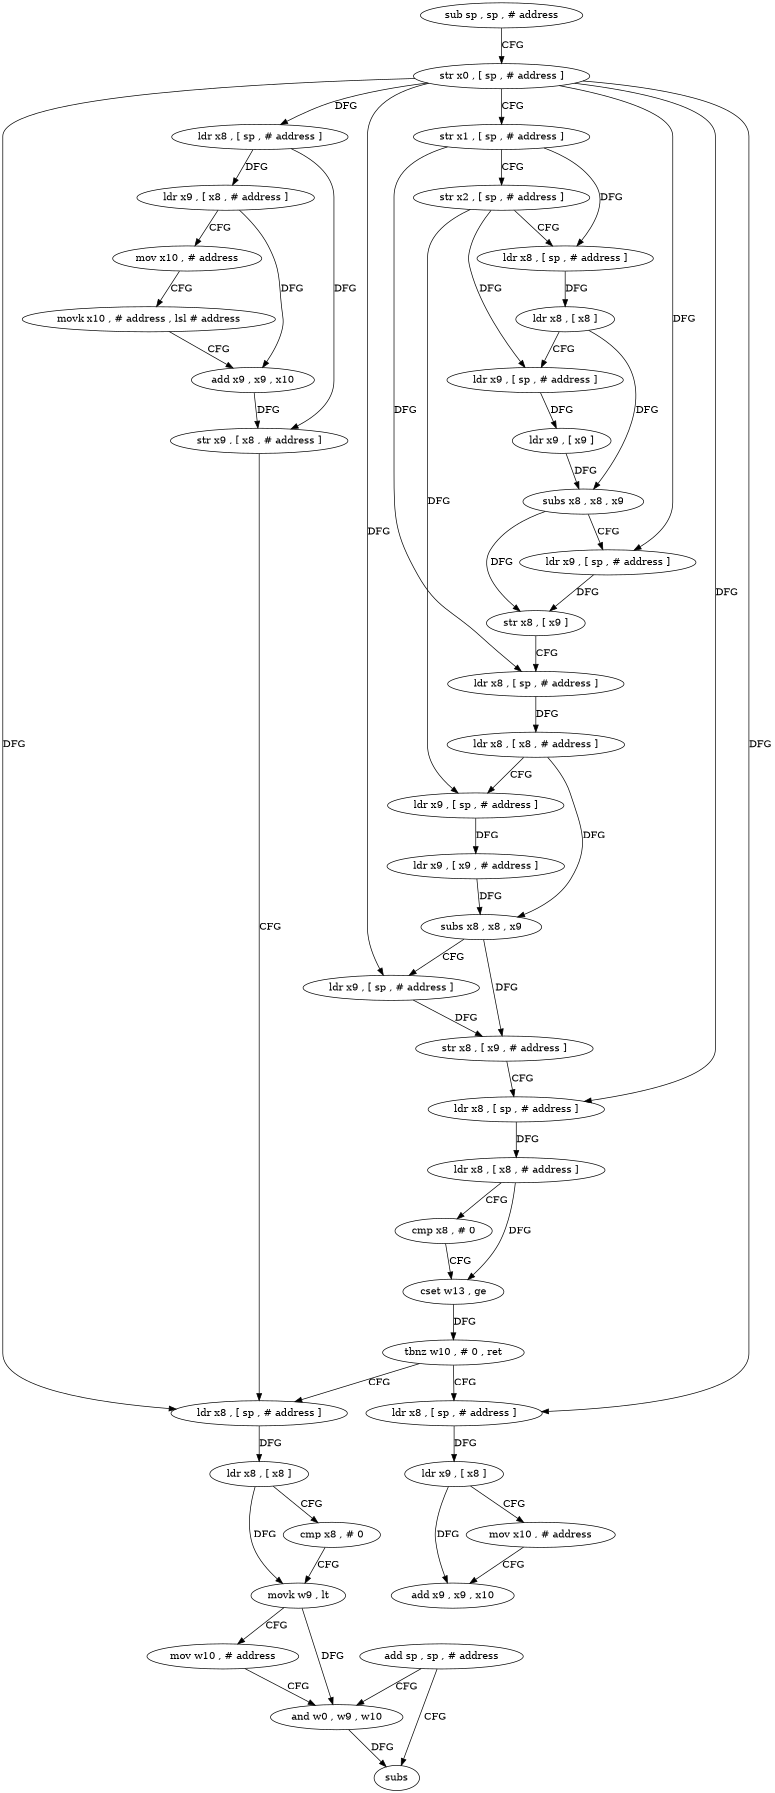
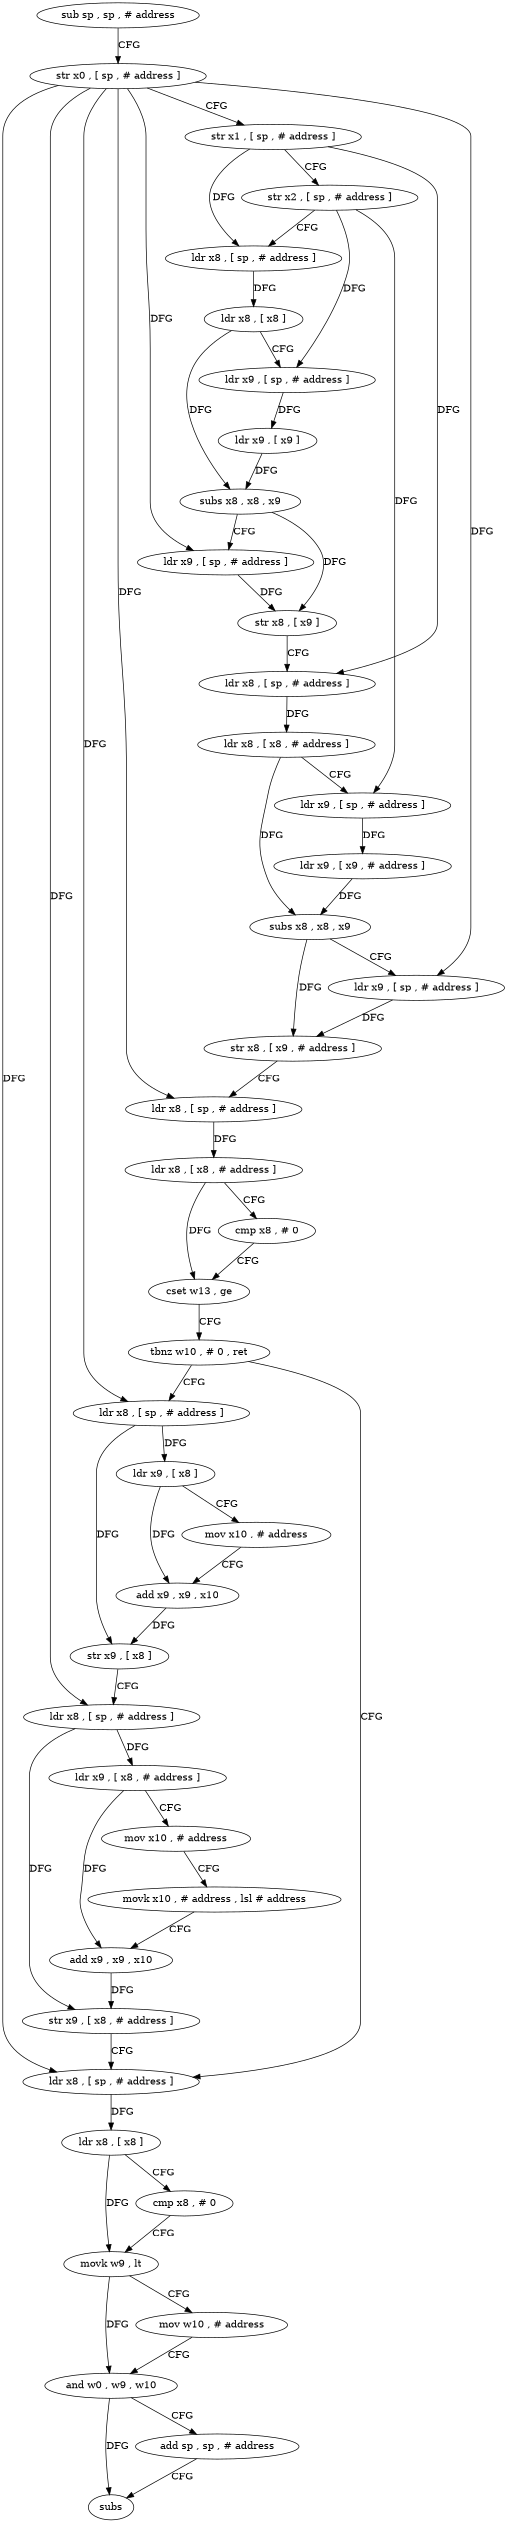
edge "cset w13 , ge" -> "tbnz w10 , # 0 , ret": label "DFG" -> "CFG"
node "str x9 , [ x8 ]": added
edge "add sp , sp , # address" -> "and w0 , w9 , w10": reversed
